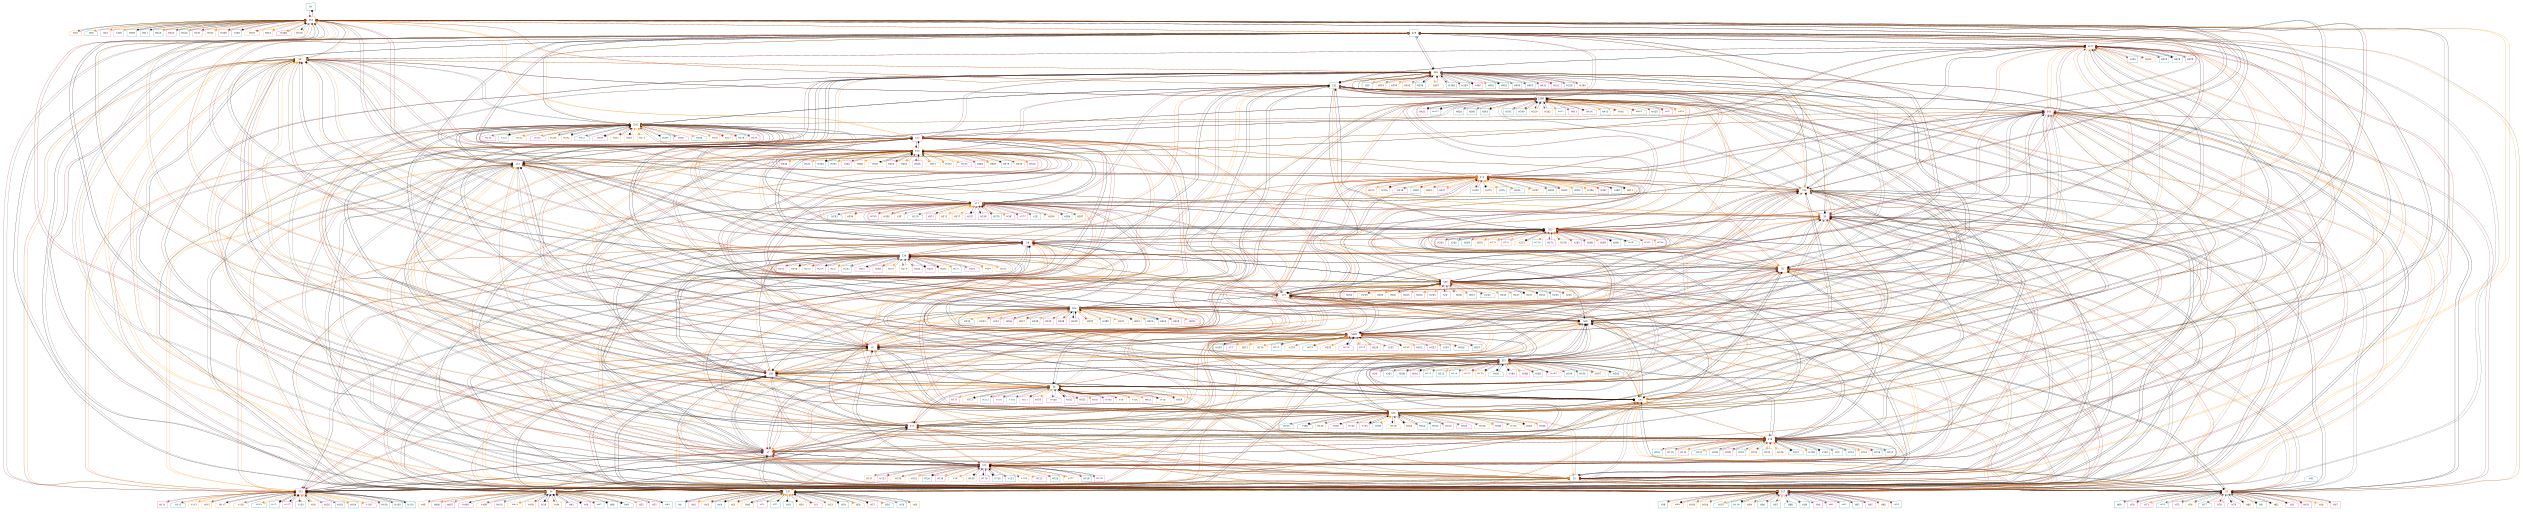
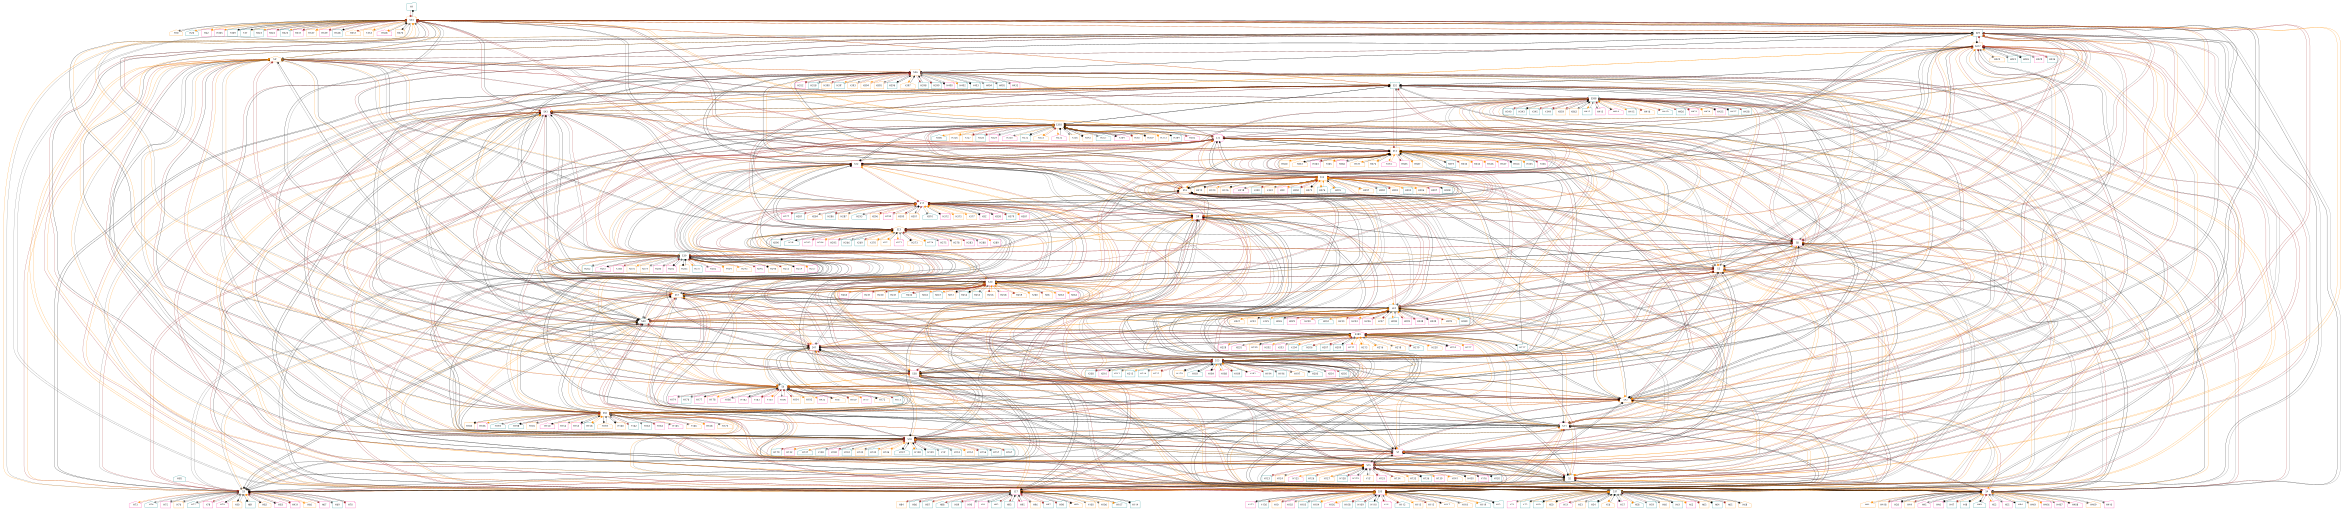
node "H367": shape box -> folder
edge "S37" -> "S14": now "H217" -> "S14"
